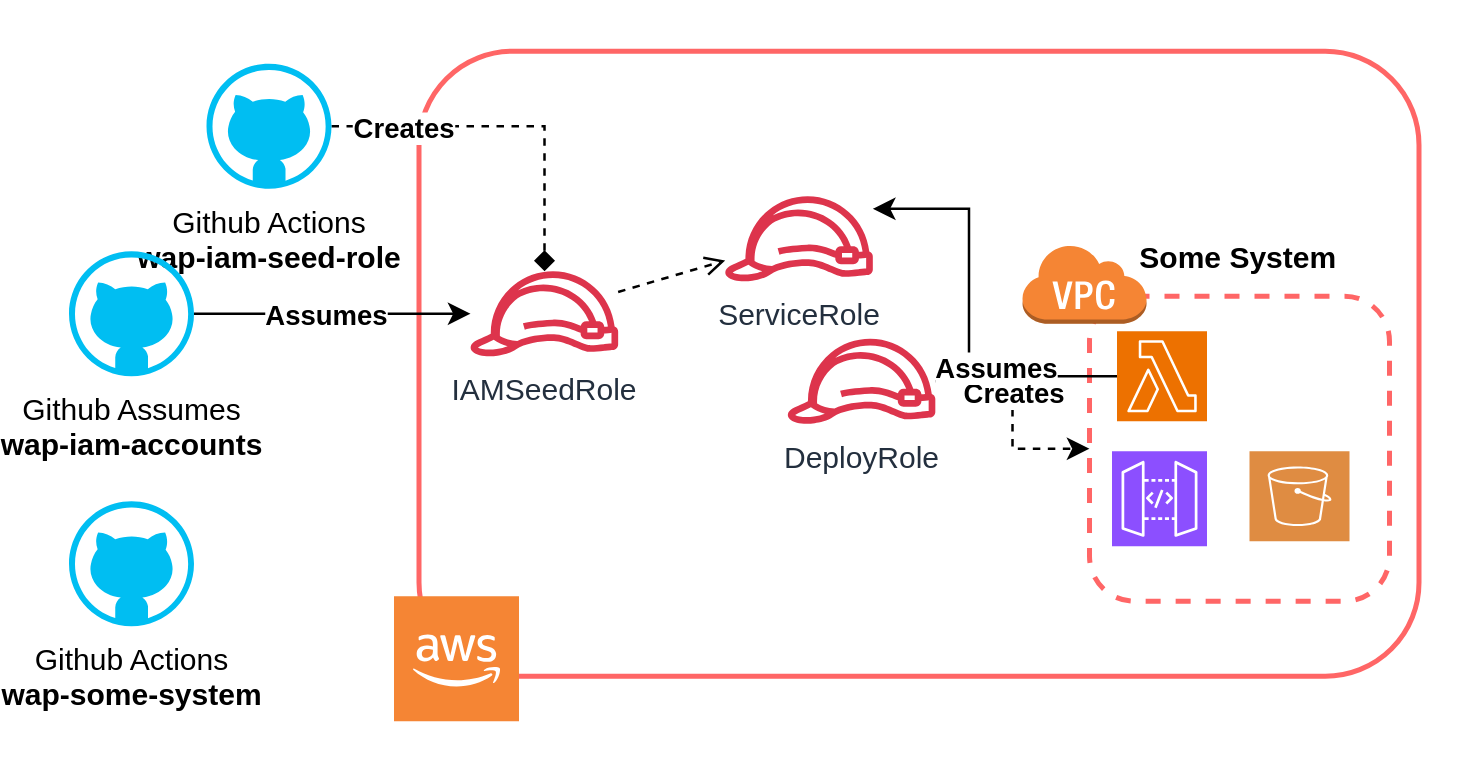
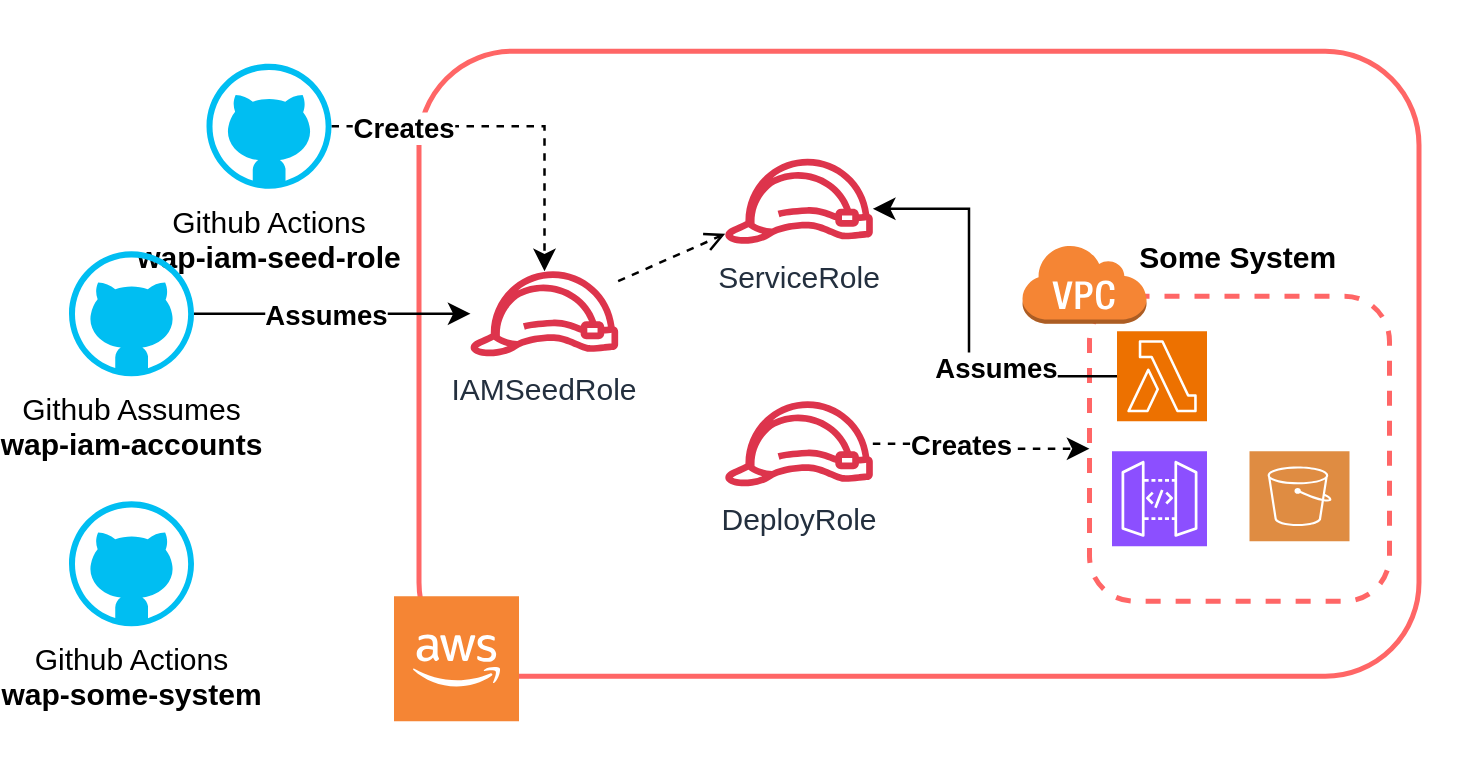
node "ServiceRole": moved (799, 239) -> (799, 201)
edge "Github Actions wap-iam-seed-role" -> "IAMSeedRole": arrowhead diamond -> classic
node "DeployRole": moved (861, 381) -> (799, 444)
